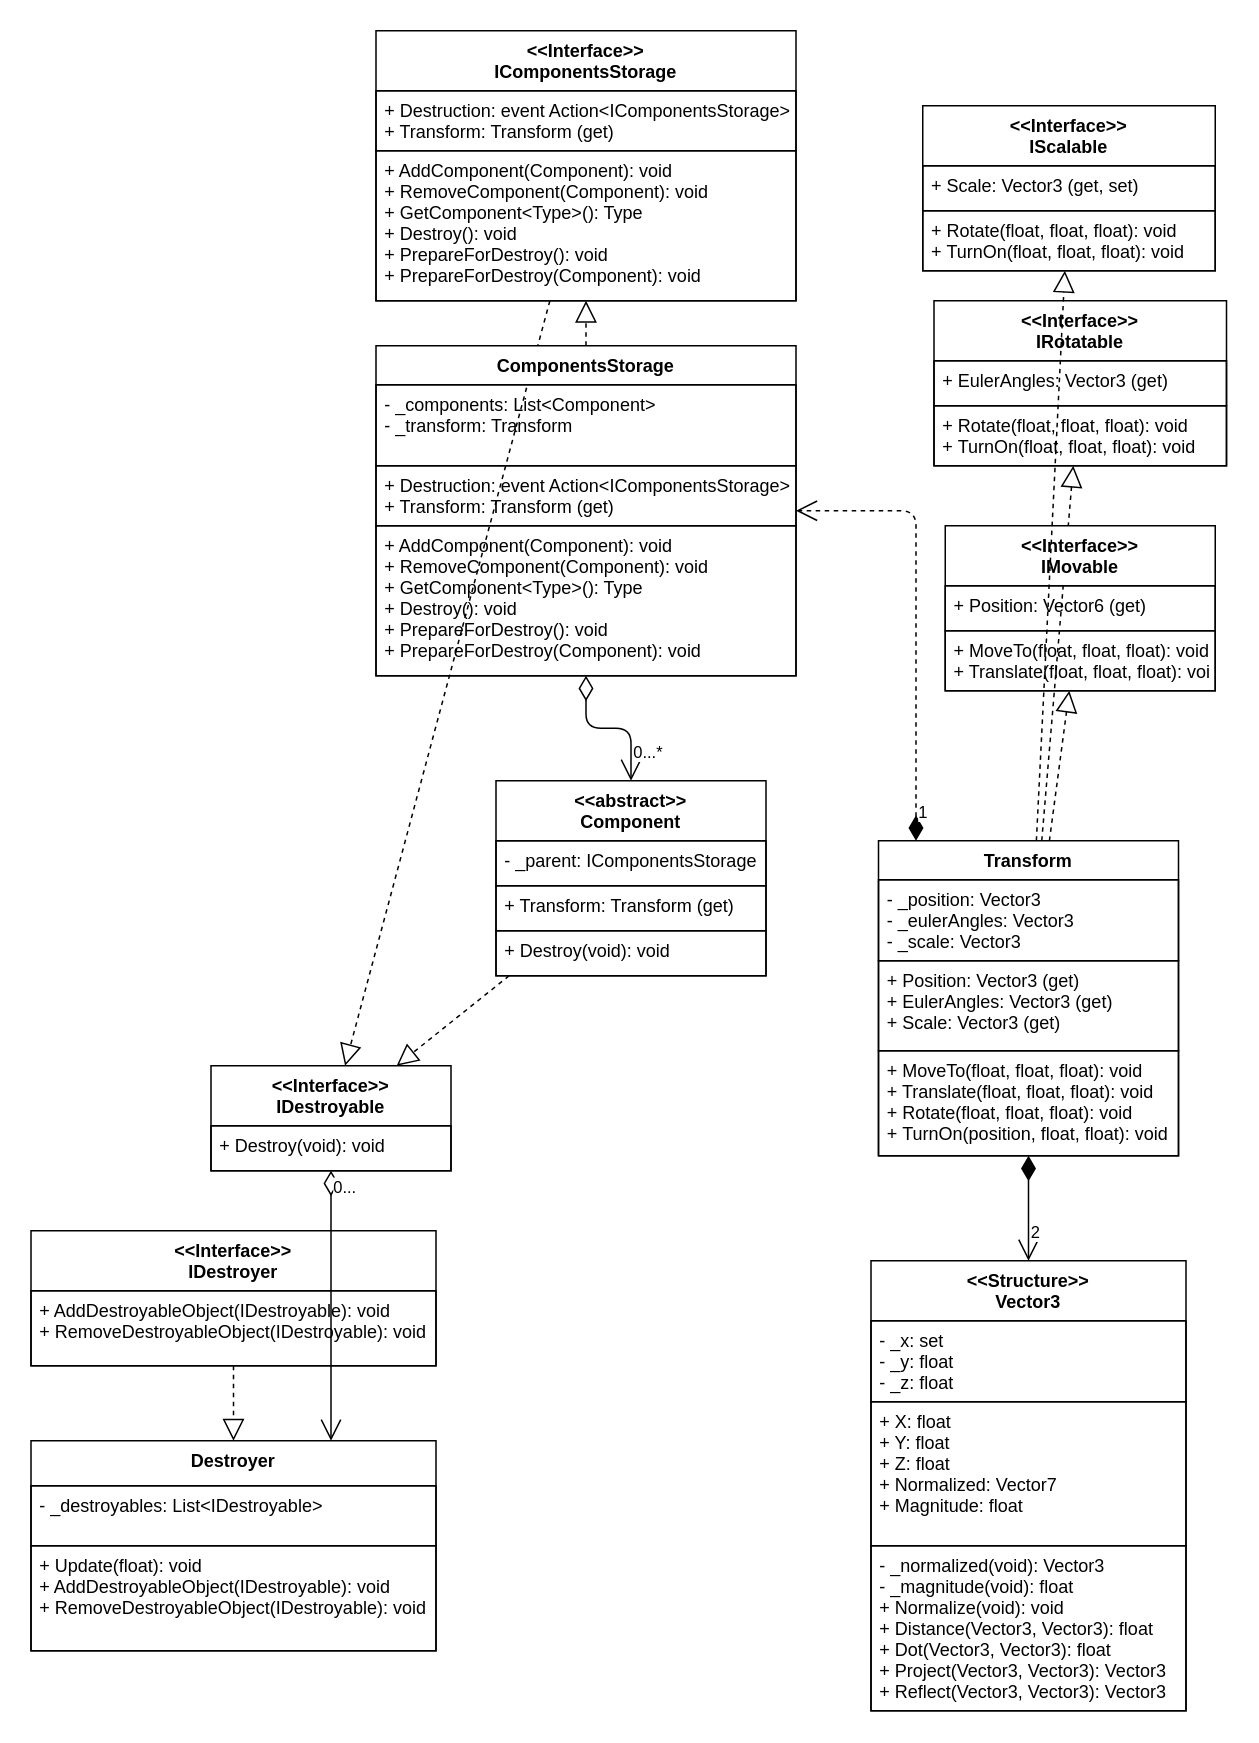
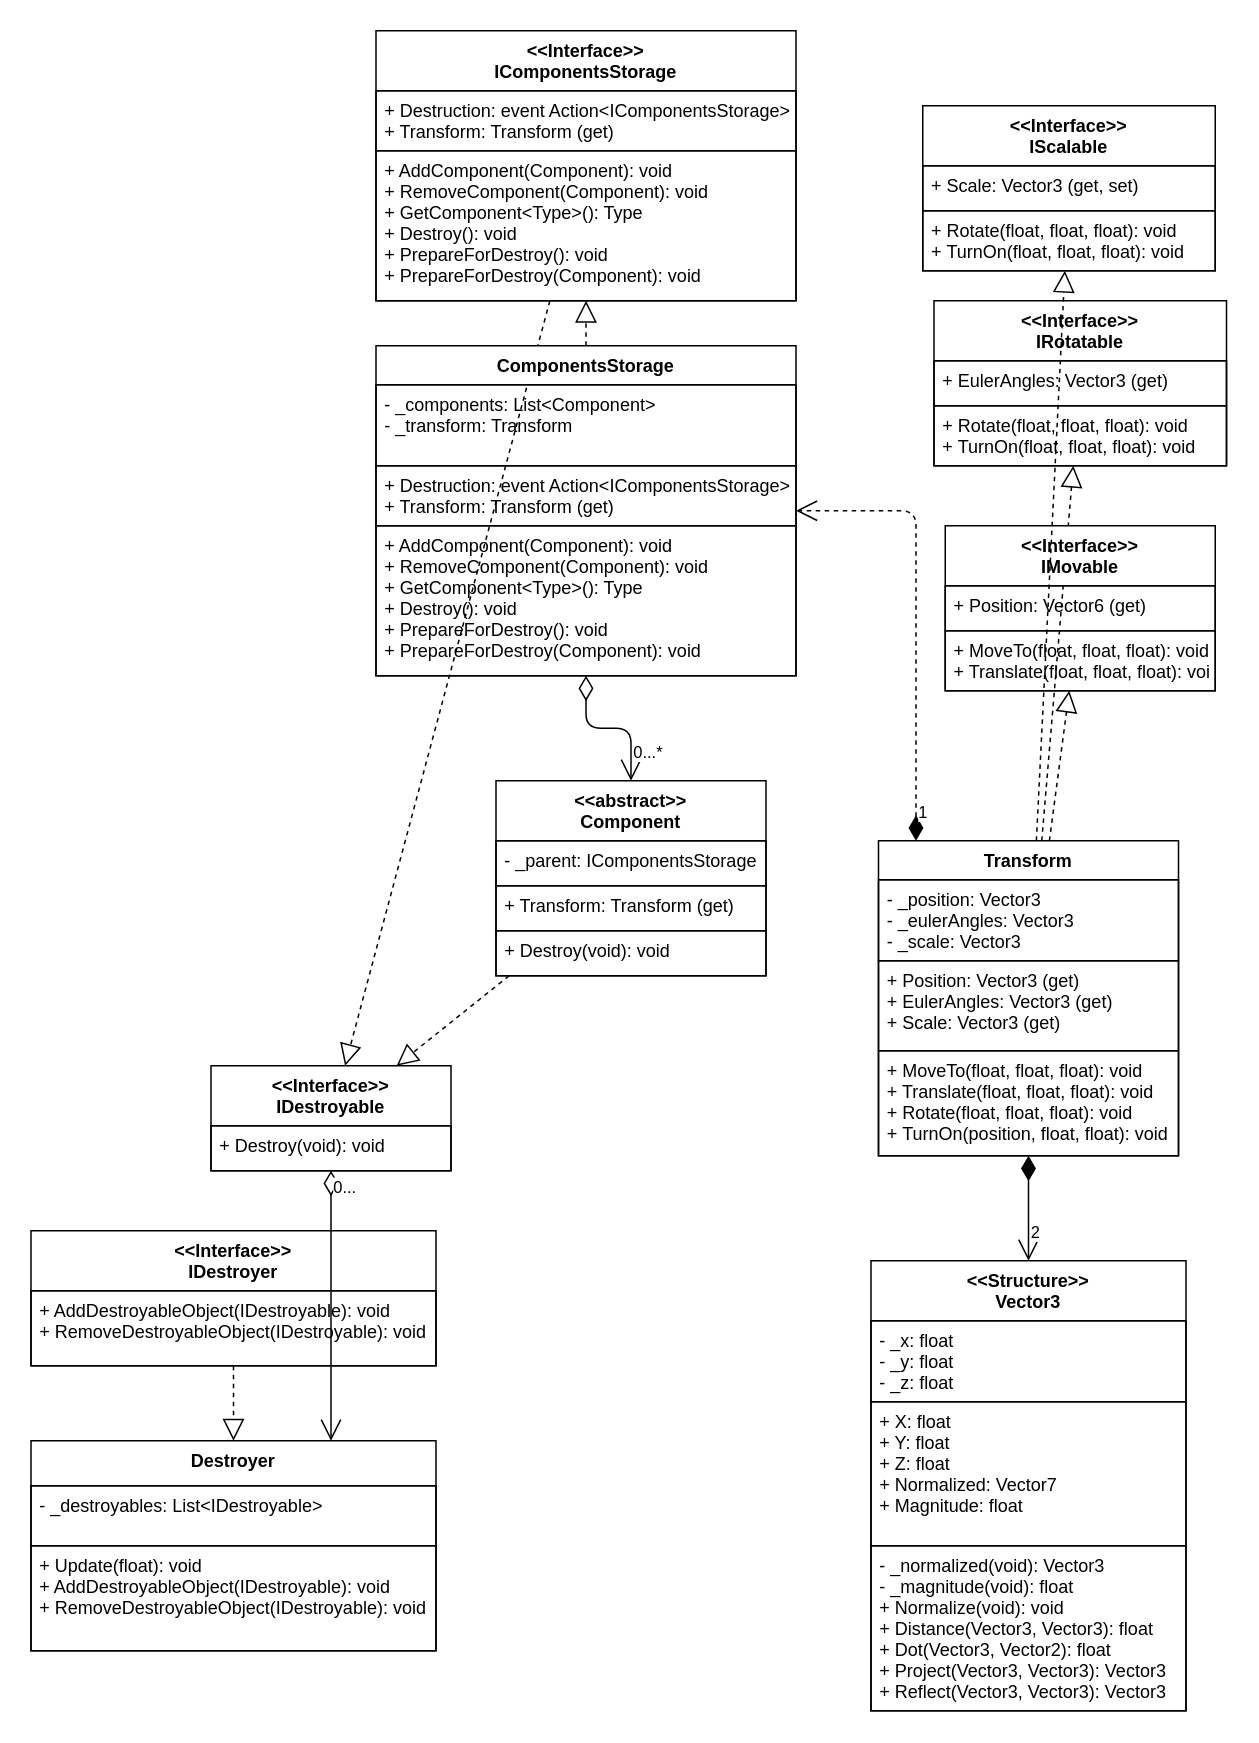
node "- _x: set - _y: float - _z: float": label "- _x: set - _y: float - _z: float" -> "- _x: float - _y: float - _z: float"
node "- _normalized(void): Vector3 - _magnitude(void): float + Normalize(void): void + Distance(Vector3, Vector3): float + Dot(Vector3, Vector3): float + Project(Vector3, Vector3): Vector3 + Reflect(Vector3, Vector3): Vector3": label "- _normalized(void): Vector3 - _magnitude(void): float + Normalize(void): void + Distance(Vector3, Vector3): float + Dot(Vector3, Vector3): float + Project(Vector3, Vector3): Vector3 + Reflect(Vector3, Vector3): Vector3" -> "- _normalized(void): Vector3 - _magnitude(void): float + Normalize(void): void + Distance(Vector3, Vector3): float + Dot(Vector3, Vector2): float + Project(Vector3, Vector3): Vector3 + Reflect(Vector3, Vector3): Vector3"
